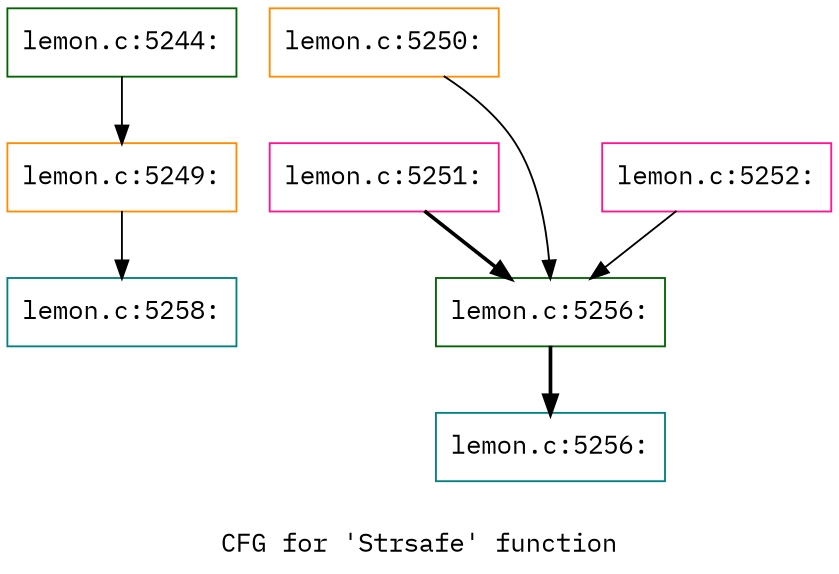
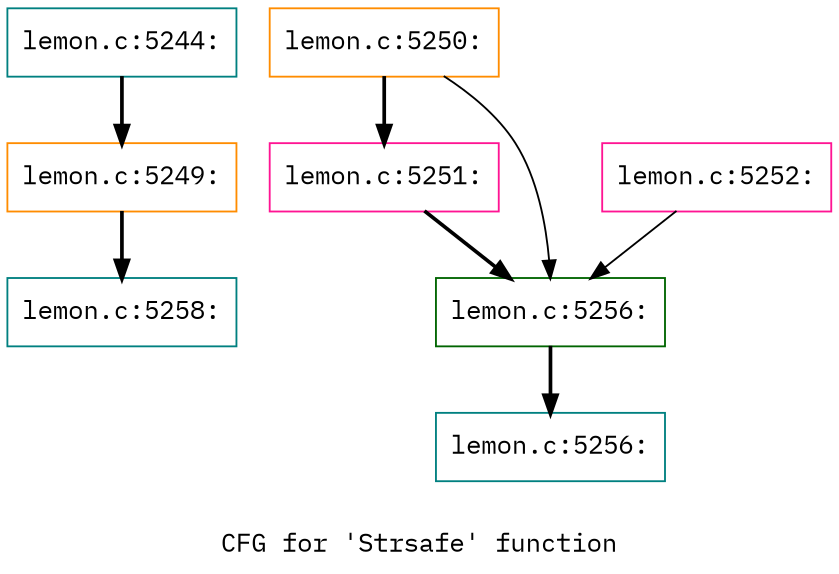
node "lemon.c:5244:": color darkgreen -> teal
edge "lemon.c:5244:" -> "lemon.c:5249:": style solid -> bold
edge "lemon.c:5250:" -> "lemon.c:5251:": added
edge "lemon.c:5249:" -> "lemon.c:5258:": style solid -> bold
